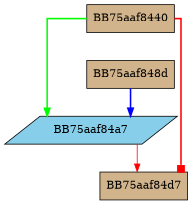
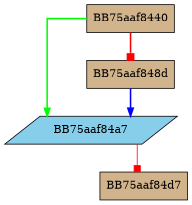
edge "BB75aaf8440" -> "BB75aaf84d7": now "BB75aaf8440" -> "BB75aaf848d"
edge "BB75aaf84a7" -> "BB75aaf84d7": arrowhead normal -> box
